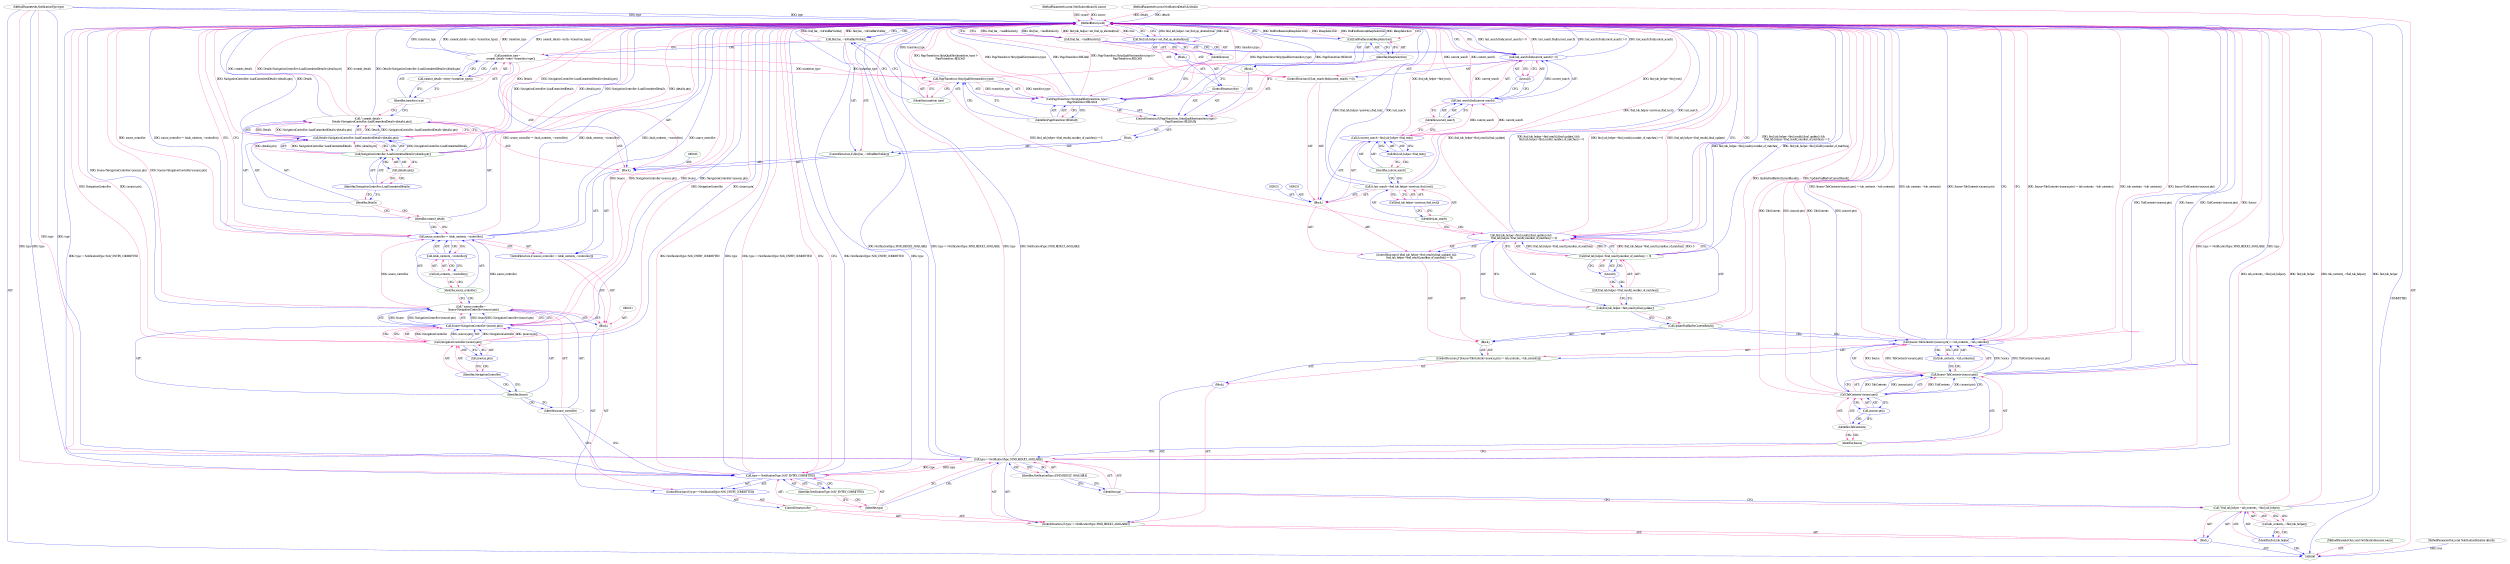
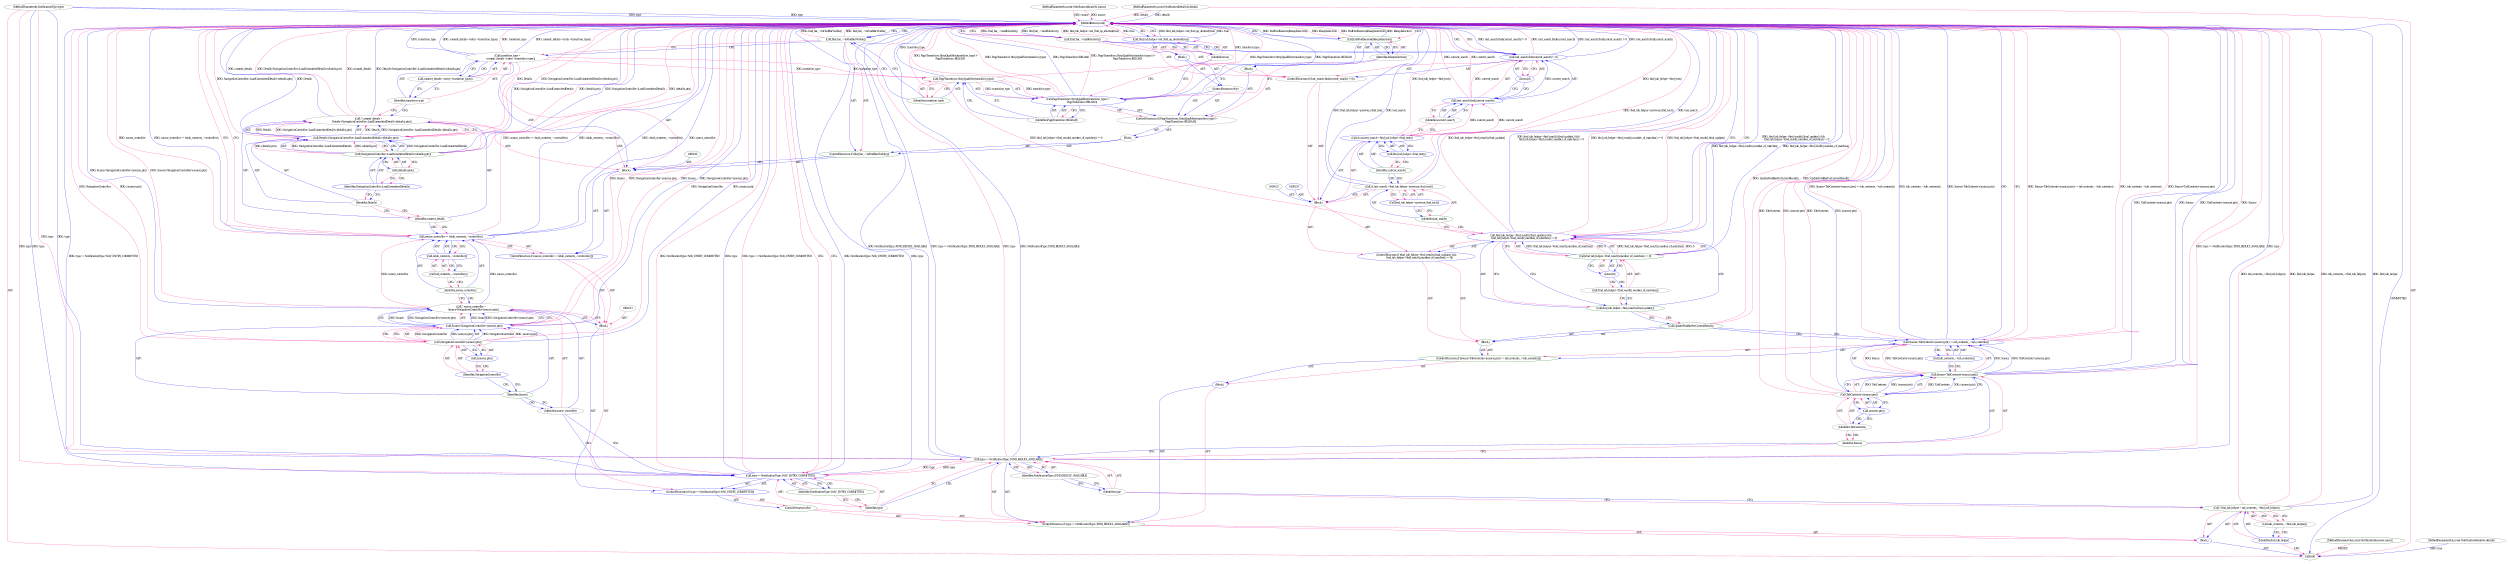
node "1000131": color blue -> darkgreen
edge "(Identifier,find_tab_helper)" -> "1000100": color blue -> deeppink
edge "(MethodParameterOut,const NotificationSource& source)" -> "1000100": label "AST: " -> "RESULT: "
edge "(MethodParameterIn,NotificationType type)" -> "1000100": color blue -> deeppink
